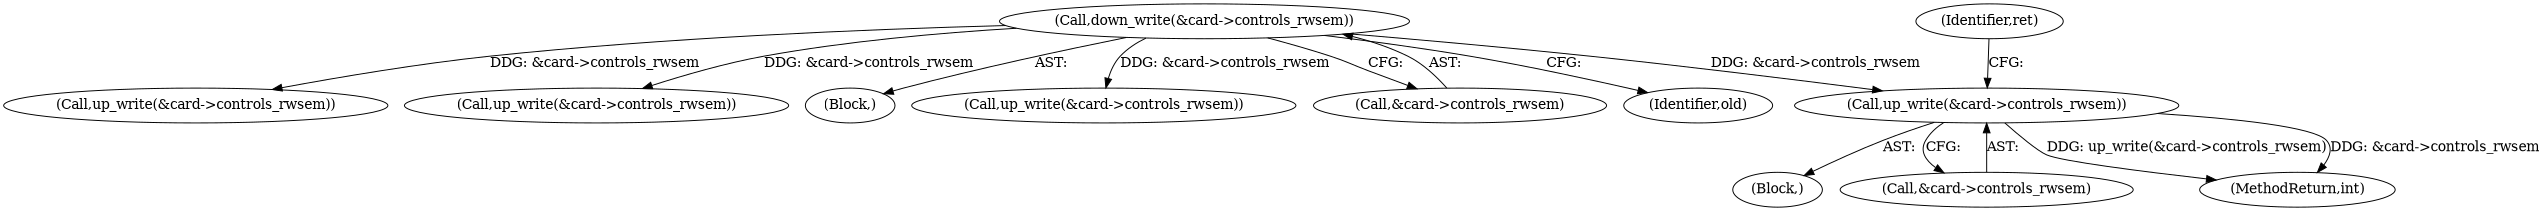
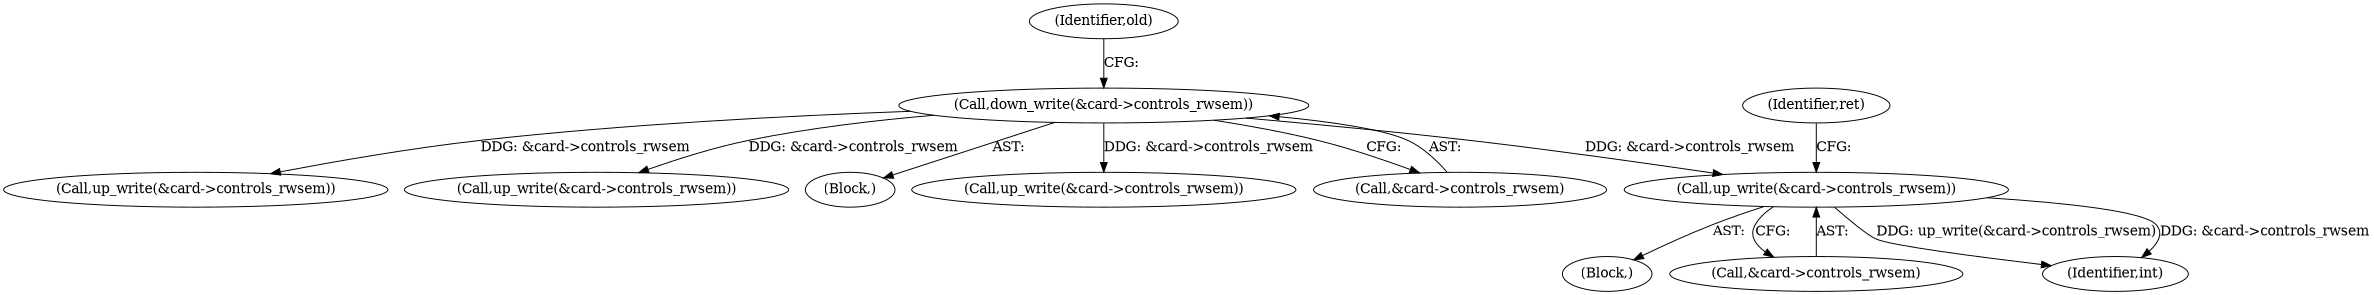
edge "(Call,down_write(&card->controls_rwsem))" -> "(Identifier,old)": reversed
node "(MethodReturn,int)": label "(MethodReturn,int)" -> "(Identifier,int)"
